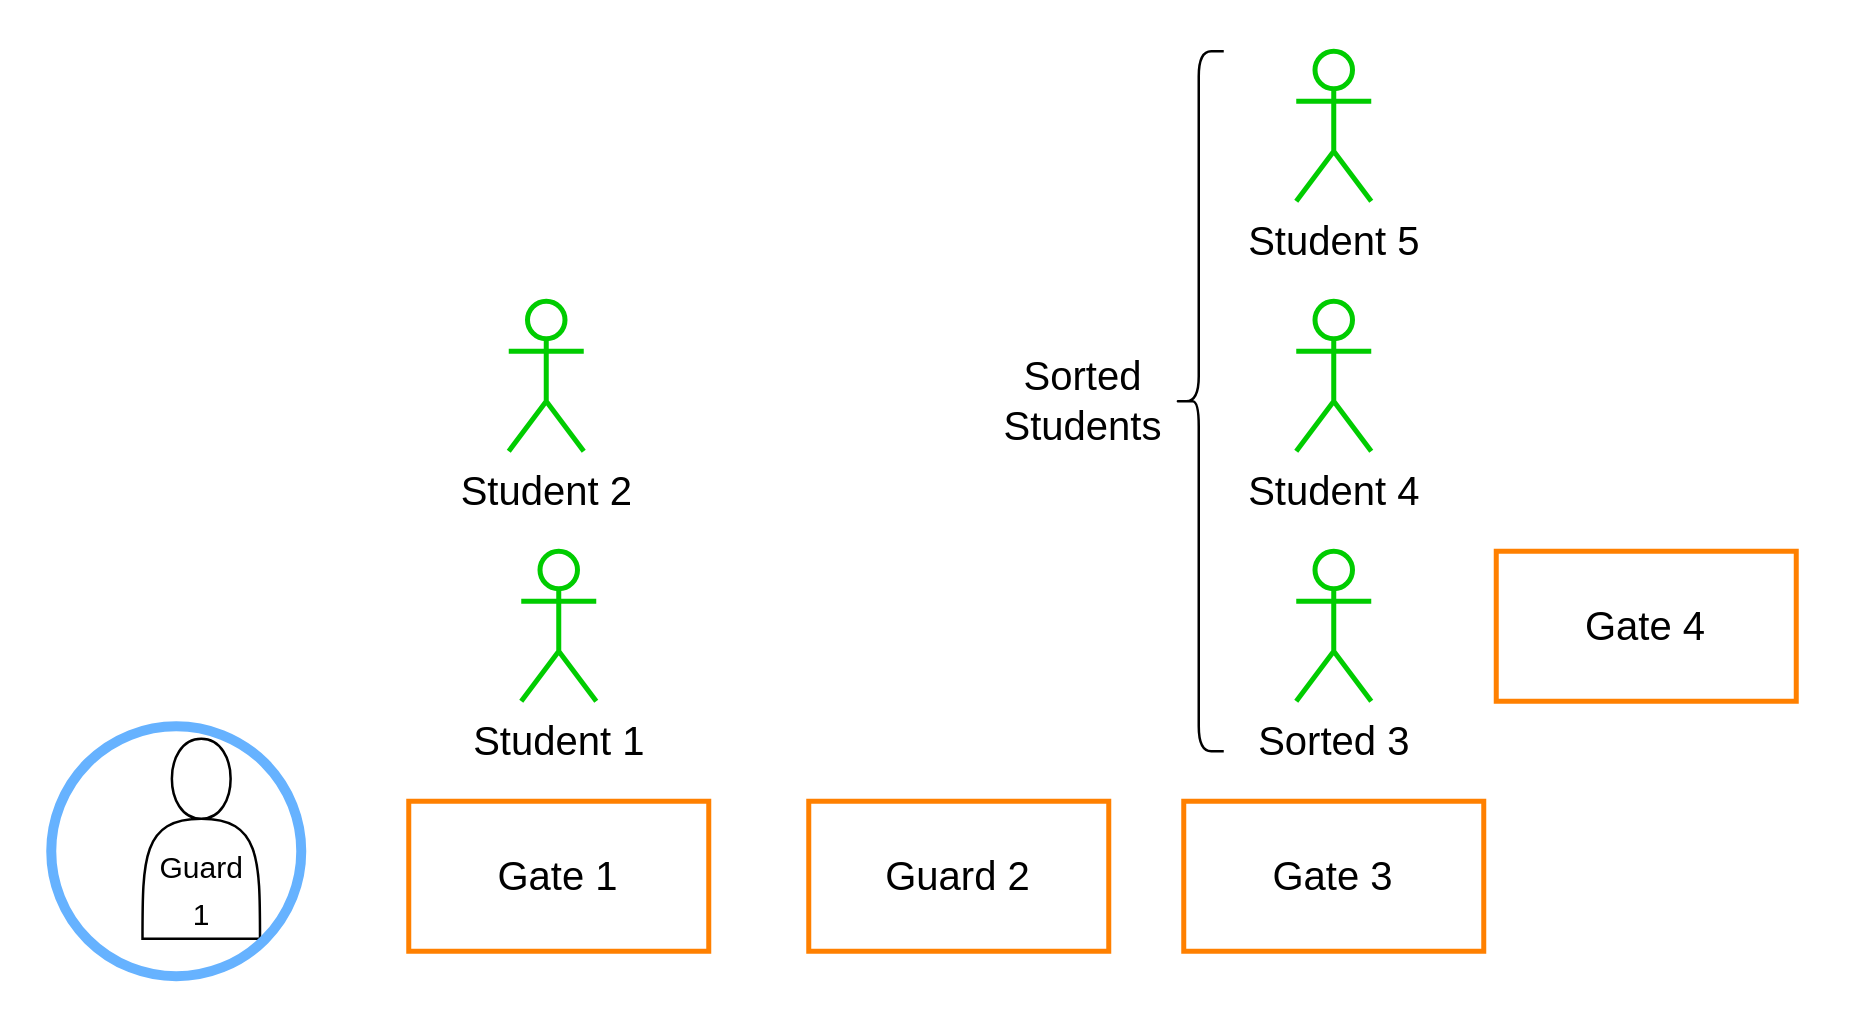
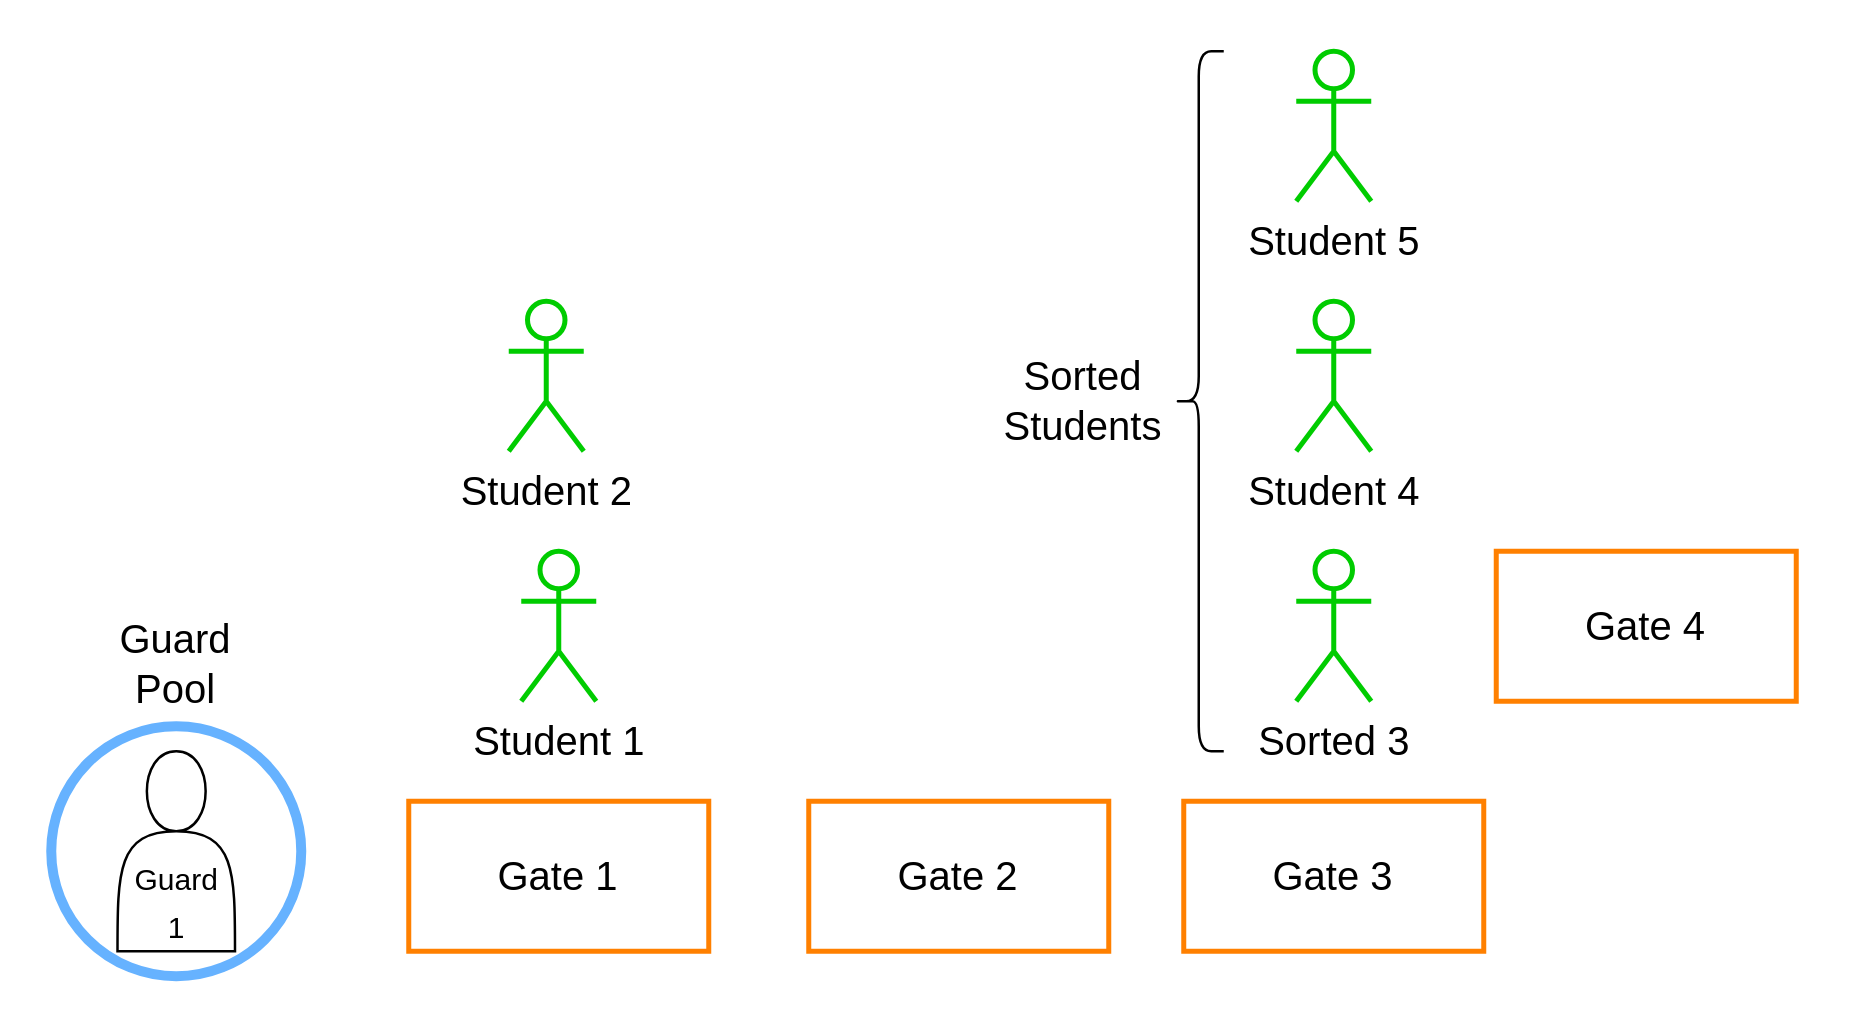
node "Guard Pool": added
node "Guard 1": moved (201, 839) -> (176, 851)
node "Guard 2": label "Guard 2" -> "Gate 2"
